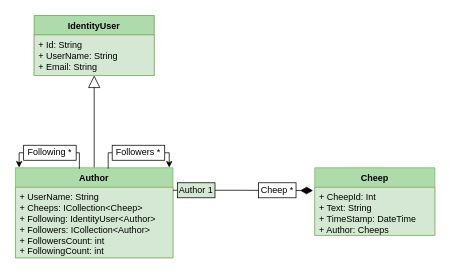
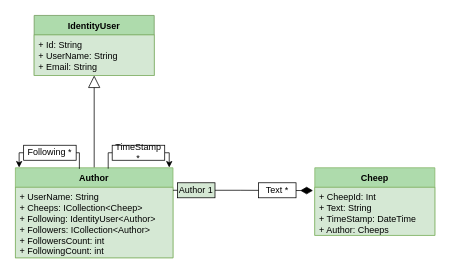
node "Followers *": label "Followers *" -> "TimeStamp *"
node "Cheep *": label "Cheep *" -> "Text *"
